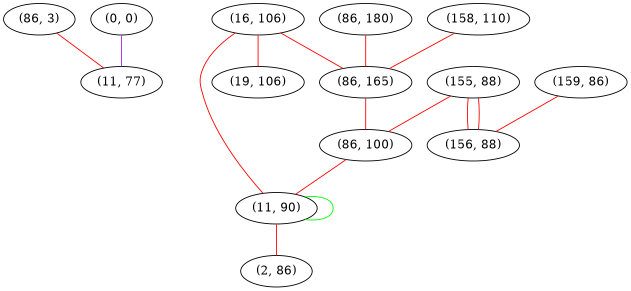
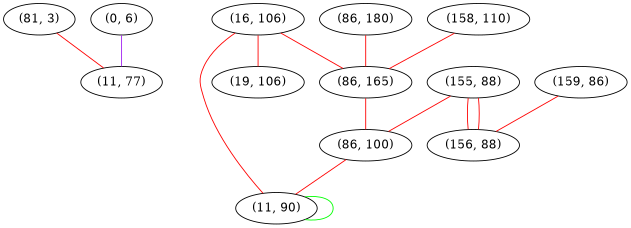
node "(86, 3)": label "(86, 3)" -> "(81, 3)"
node "(0, 0)": label "(0, 0)" -> "(0, 6)"
node "(2, 86)": removed
